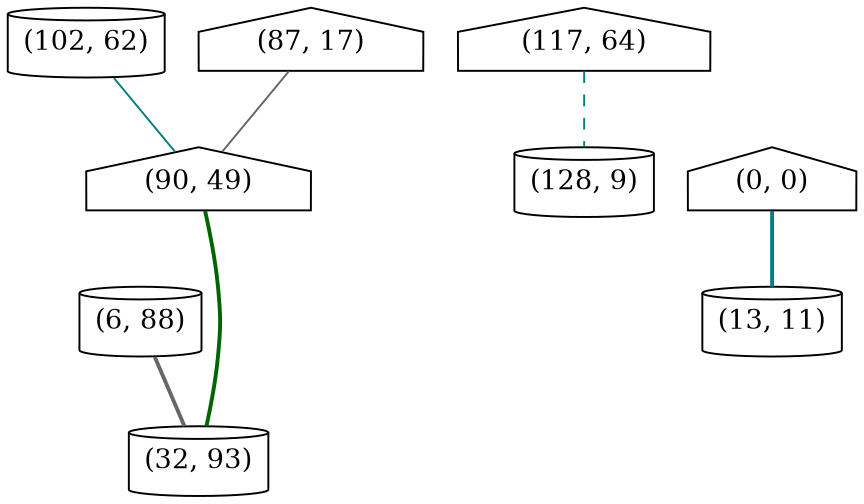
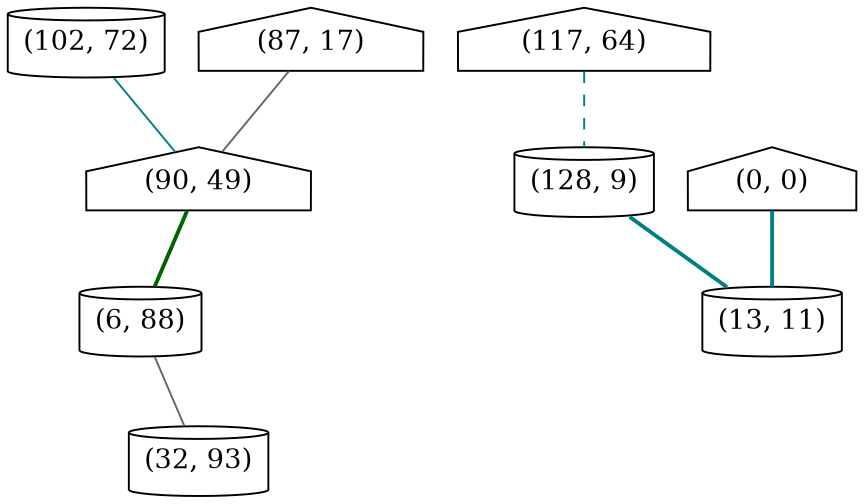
node "(102, 62)": label "(102, 62)" -> "(102, 72)"
edge "(128, 9)" -- "(13, 11)": added
edge "(90, 49)" -- "(32, 93)": now "(90, 49)" -- "(6, 88)"
edge "(6, 88)" -- "(32, 93)": style bold -> solid
